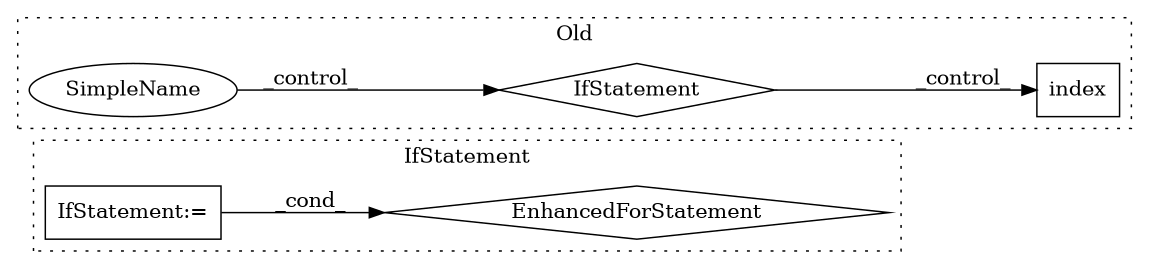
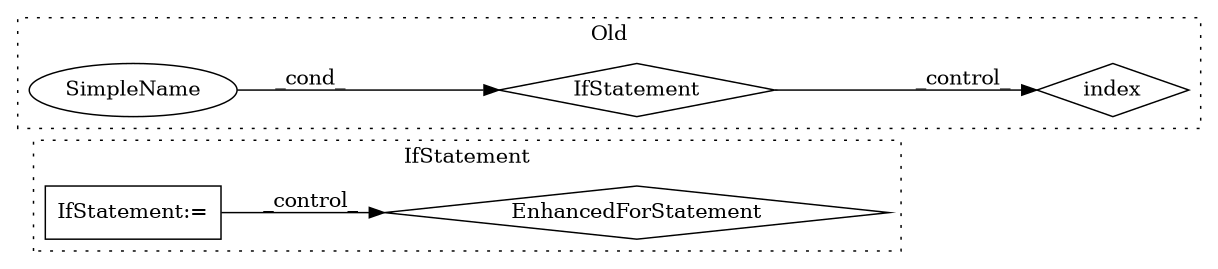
edge "SimpleName" -> "IfStatement": label "_control_" -> "_cond_"
node "index": shape box -> diamond
edge "IfStatement:=" -> "EnhancedForStatement": label "_cond_" -> "_control_"
